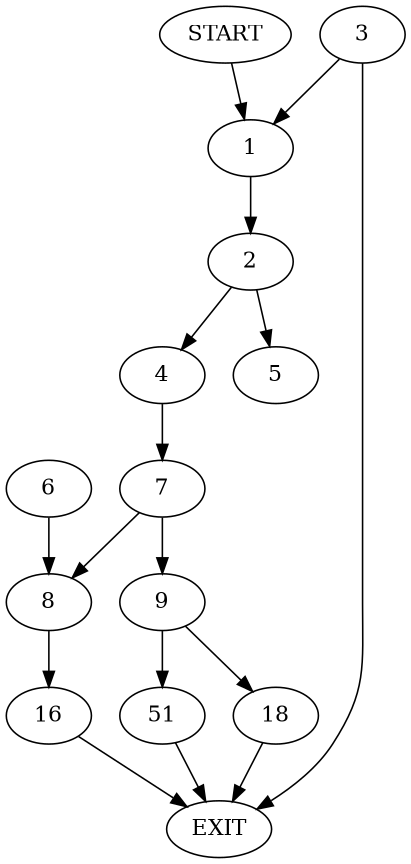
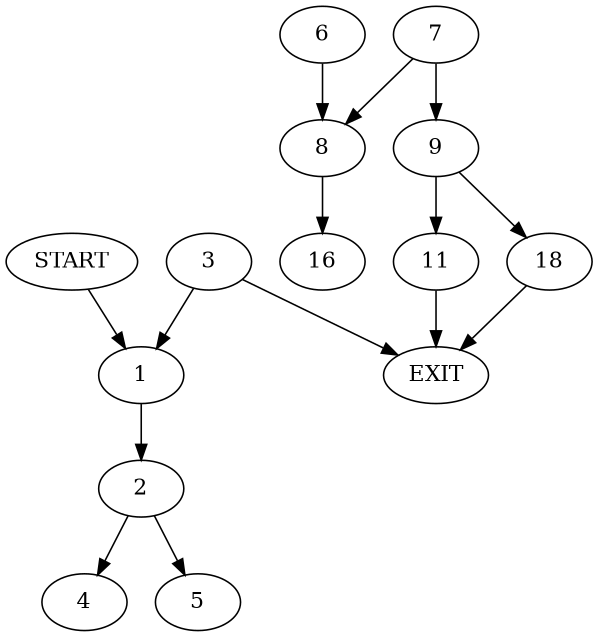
edge "4" -> "7": removed
node "51": label "51" -> "11"
edge "16" -> "EXIT": removed
